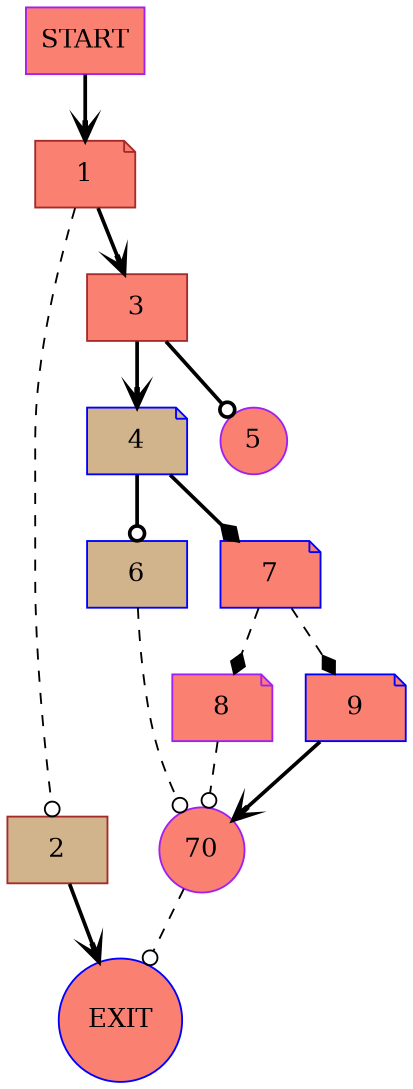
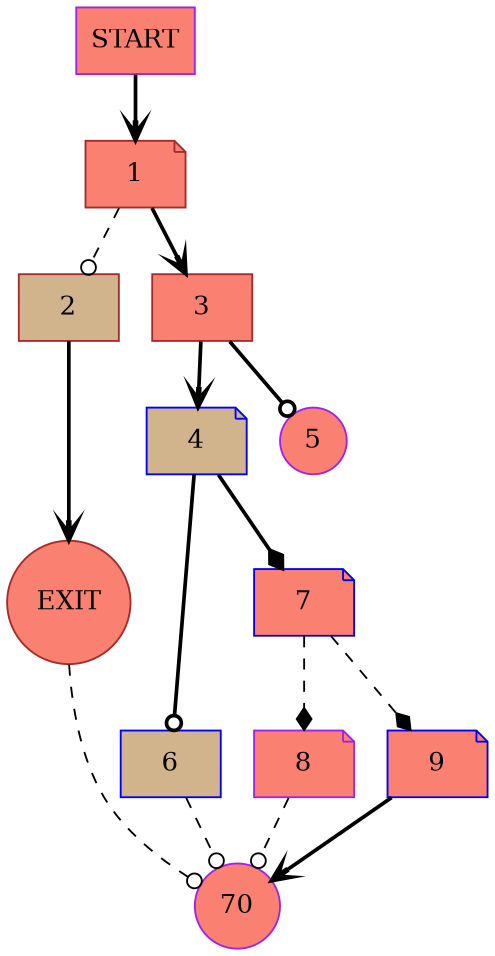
edge "70" -> "EXIT": reversed
node "EXIT": color blue -> brown
